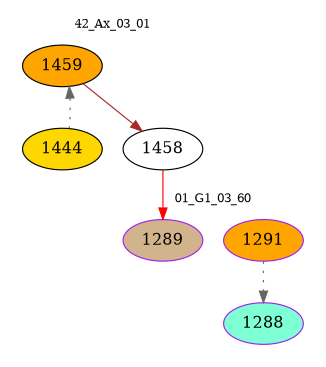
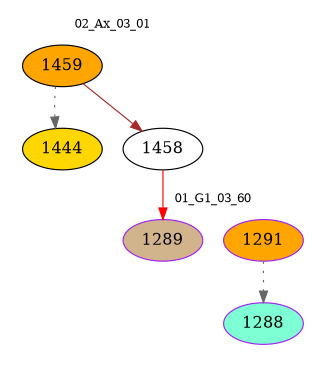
cluster "42_Ax_03_01": label "42_Ax_03_01" -> "02_Ax_03_01"
edge "1444" -> "1459": reversed
